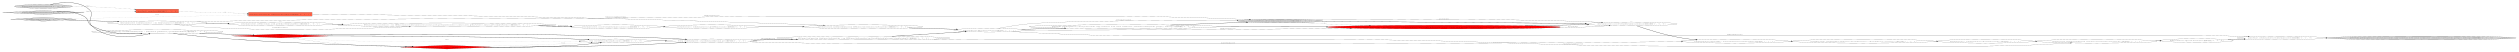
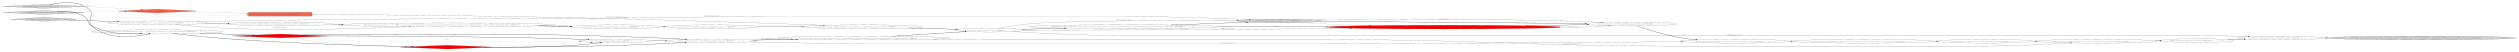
node "openSharedDatabaseFromParserResult['1', '0', '0']": shape ellipse -> diamond
node "ParserResult parserResult@@@2@@@['1', '1', '0']": shape box -> diamond
